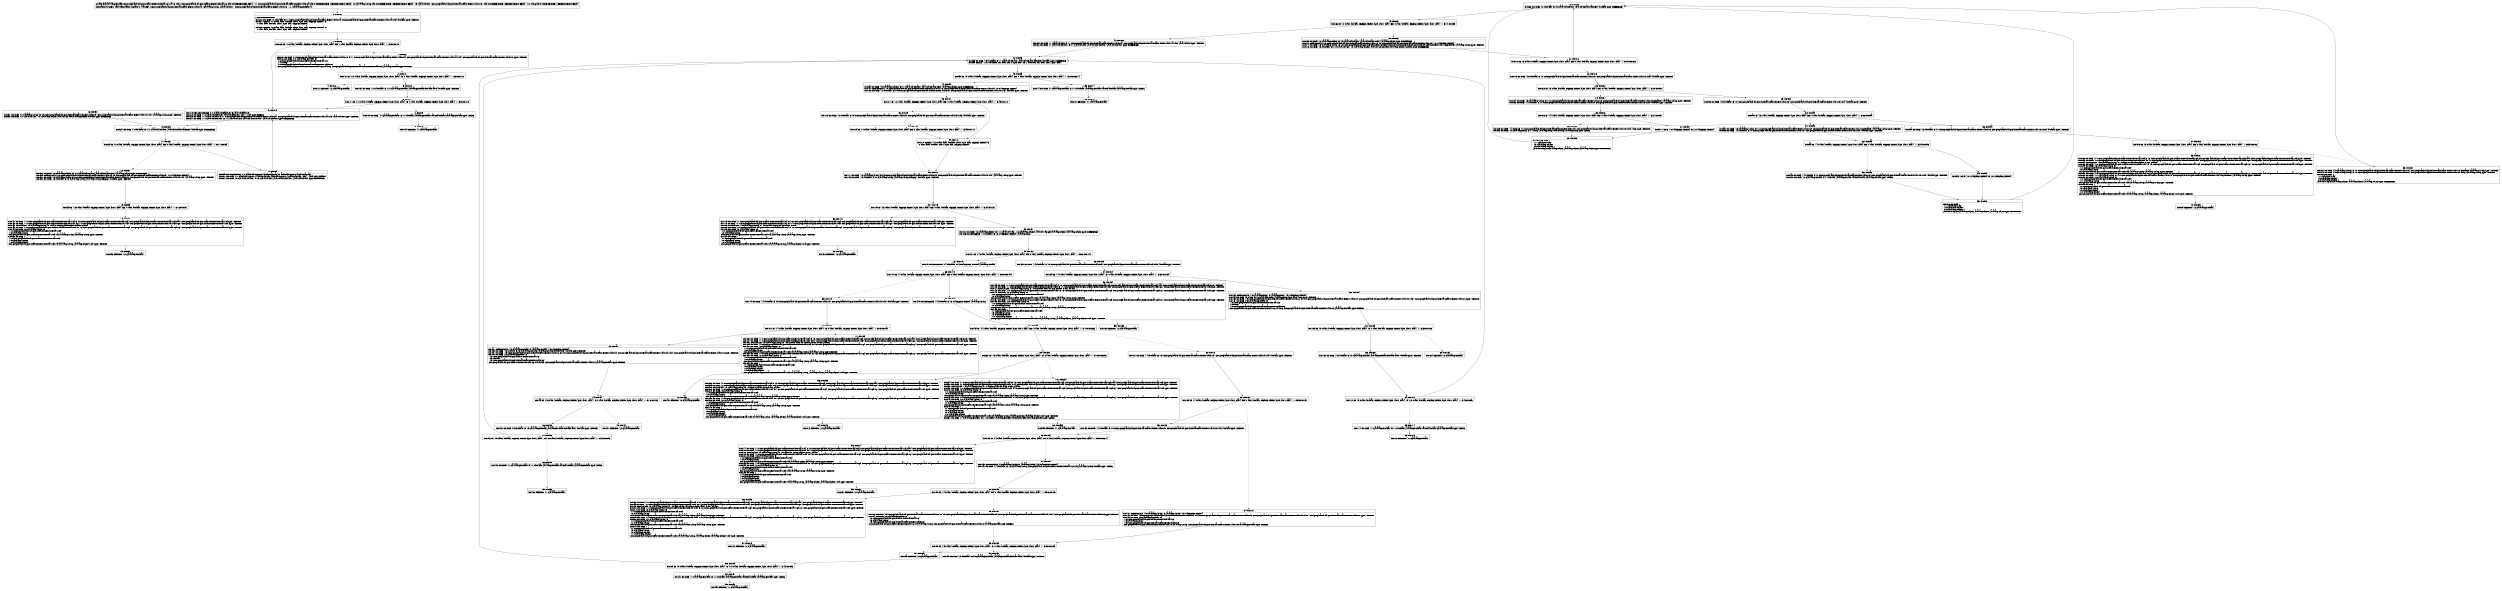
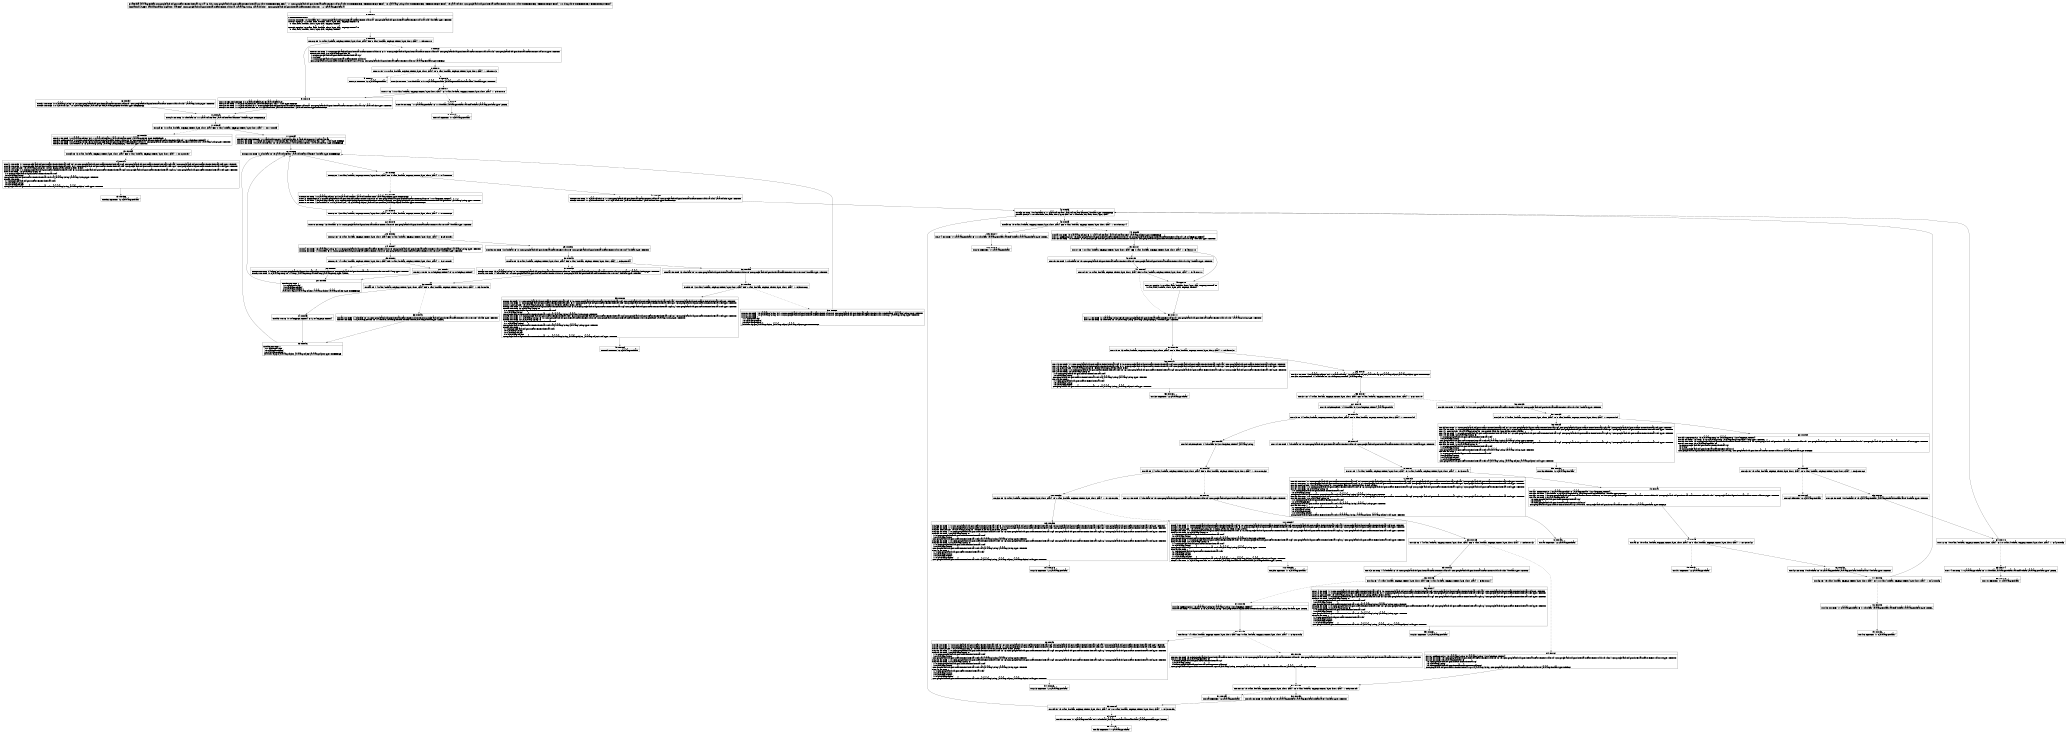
edge "17: 0x005f" -> "9: 0x001e": now "17: 0x005f" -> "18: 0x0068"
node "71: 0x0183": text "(r0 I:java.lang.String)" -> "(r0 I:java.lang.Event)"
